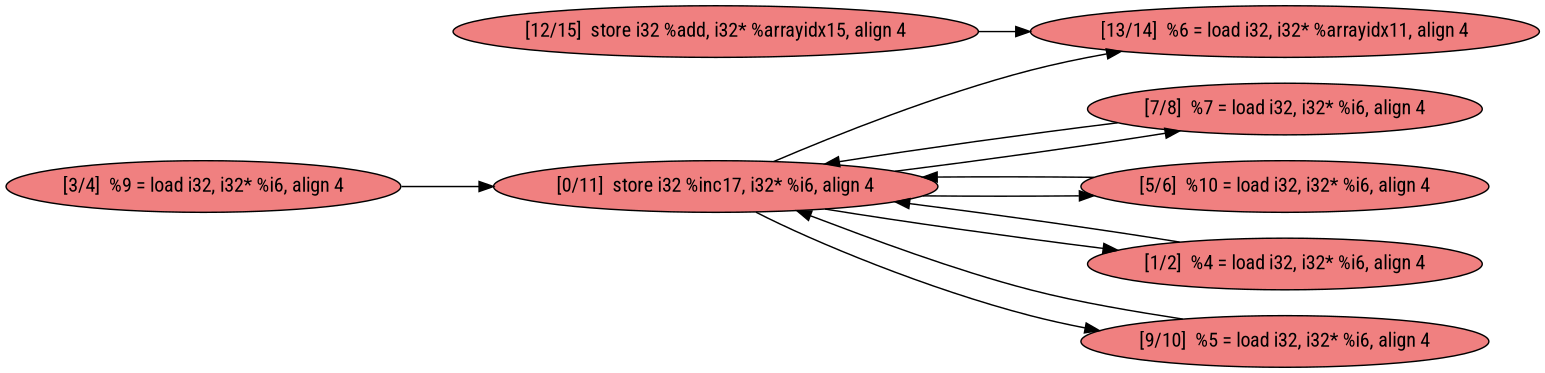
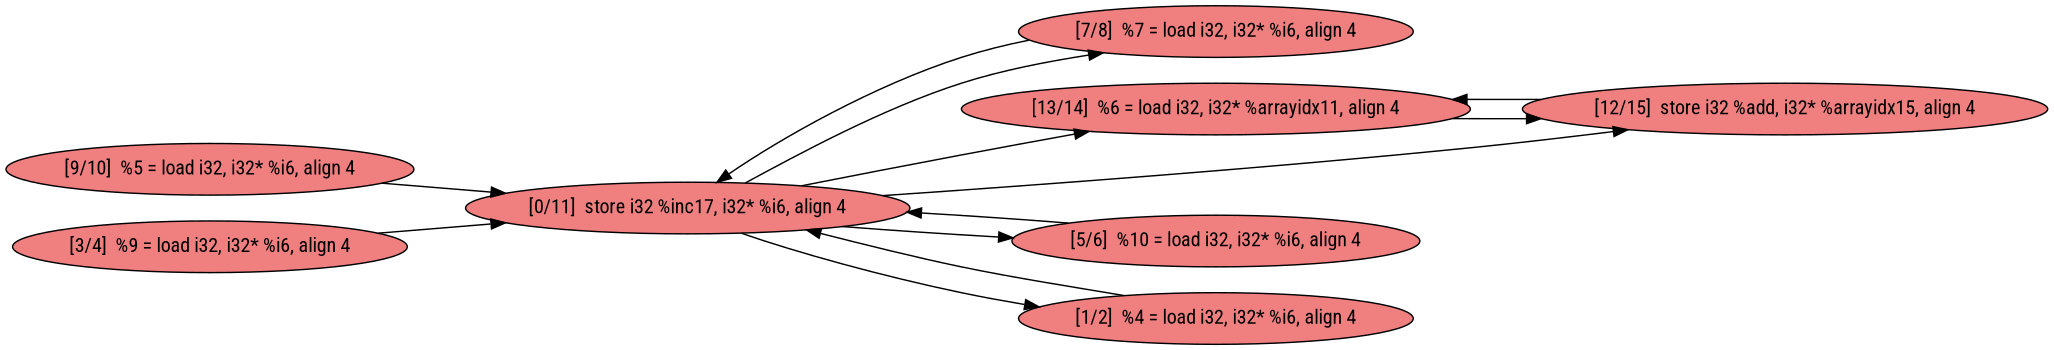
edge "[13/14]  %6 = load i32, i32* %arrayidx11, align 4" -> "[12/15]  store i32 %add, i32* %arrayidx15, align 4": added
edge "[0/11]  store i32 %inc17, i32* %i6, align 4" -> "[9/10]  %5 = load i32, i32* %i6, align 4": now "[0/11]  store i32 %inc17, i32* %i6, align 4" -> "[12/15]  store i32 %add, i32* %arrayidx15, align 4"
